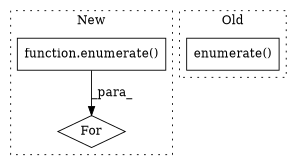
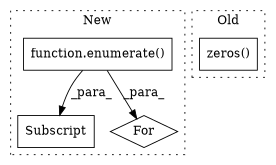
node "enumerate()": label "enumerate()" -> "zeros()"
node "Subscript": added
